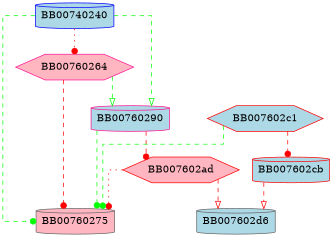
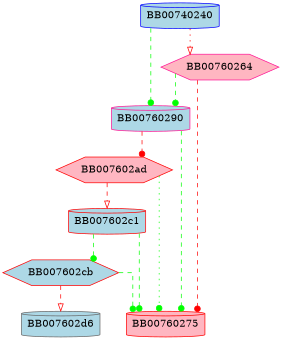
edge "BB00740240" -> "BB00760264": arrowhead dot -> onormal
edge "BB00740240" -> "BB00760290": arrowhead onormal -> dot
edge "BB00760264" -> "BB00760290": arrowhead onormal -> dot
edge "BB00740240" -> "BB00760275": now "BB007602cb" -> "BB00760275"
node "BB007602c1": shape hexagon -> cylinder
edge "BB007602c1" -> "BB007602cb": color red -> green
node "BB007602cb": shape cylinder -> hexagon
edge "BB007602ad" -> "BB00760275": color red -> green
edge "BB007602ad" -> "BB007602d6": now "BB007602ad" -> "BB007602c1"
node "BB00760275": color gray40 -> red
